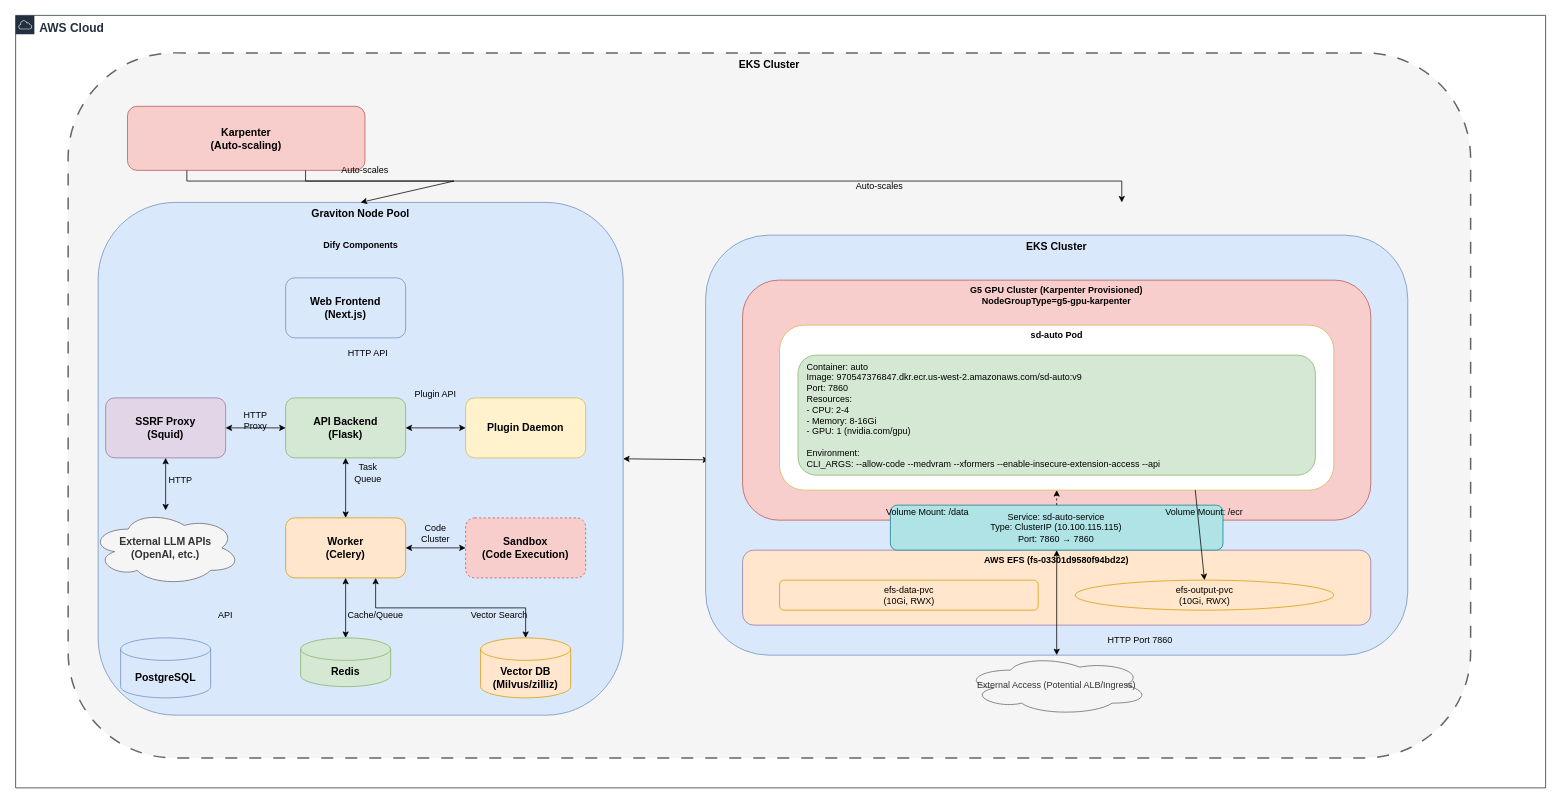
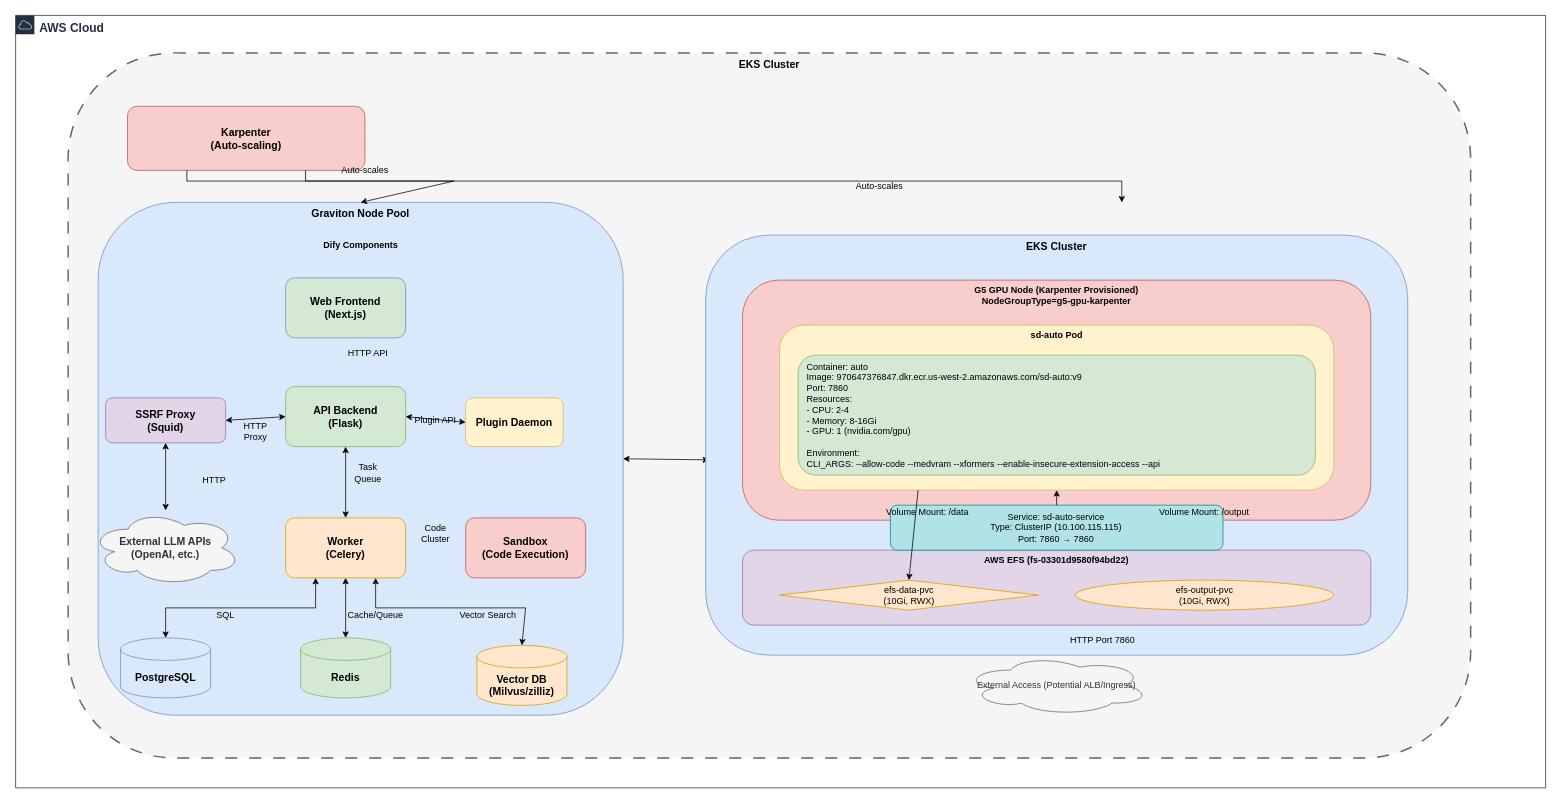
node "G5 GPU Cluster (Karpenter Provisioned) NodeGroupType=g5-gpu-karpenter": label "G5 GPU Cluster (Karpenter Provisioned) NodeGroupType=g5-gpu-karpenter" -> "G5 GPU Node (Karpenter Provisioned) NodeGroupType=g5-gpu-karpenter"
node "Web Frontend (Next.js)": fillcolor #dae8fc -> #d5e8d4
node "sd-auto Pod": fillcolor #ffffff -> #fff2cc
node "Plugin API": moved (435, 394) -> (435, 420)
node "Container: auto Image: 970547376847.dkr.ecr.us-west-2.amazonaws.com/sd-auto:v9 Port: 7860 Resources: - CPU: 2-4 - Memory: 8-16Gi - GPU: 1 (nvidia.com/gpu) Environment: CLI_ARGS: --allow-code --medvram --xformers --enable-insecure-extension-access --api": label "Container: auto Image: 970547376847.dkr.ecr.us-west-2.amazonaws.com/sd-auto:v9 Port: 7860 Resources: - CPU: 2-4 - Memory: 8-16Gi - GPU: 1 (nvidia.com/gpu) Environment: CLI_ARGS: --allow-code --medvram --xformers --enable-insecure-extension-access --api" -> "Container: auto Image: 970647376847.dkr.ecr.us-west-2.amazonaws.com/sd-auto:v9 Port: 7860 Resources: - CPU: 2-4 - Memory: 8-16Gi - GPU: 1 (nvidia.com/gpu) Environment: CLI_ARGS: --allow-code --medvram --xformers --enable-insecure-extension-access --api"
node "HTTP Proxy": moved (255, 420) -> (255, 432)
node "SSRF Proxy (Squid)": size 120x60 -> 120x45
node "API Backend (Flask)": moved (345, 428) -> (345, 417)
node "Plugin Daemon": size 120x60 -> 98x49
node "HTTP": moved (180, 480) -> (214, 480)
edge "Service: sd-auto-service Type: ClusterIP (10.100.115.115) Port: 7860 → 7860" -> "sd-auto Pod": style dashed -> solid
node "Volume Mount: /ecr": label "Volume Mount: /ecr" -> "Volume Mount: /output"
edge "sd-auto Pod" -> "efs-output-pvc (10Gi, RWX)": removed
edge "sd-auto Pod" -> "efs-data-pvc (10Gi, RWX)": added
edge "Worker (Celery)" -- "Sandbox (Code Execution)": removed
node "Sandbox (Code Execution)": style dashed -> solid
node "AWS EFS (fs-03301d9580f94bd22)": fillcolor #ffe6cc -> #e1d5e7
node "efs-data-pvc (10Gi, RWX)": shape rounded rectangle -> diamond
edge "Worker (Celery)" -- "PostgreSQL": added
edge "Service: sd-auto-service Type: ClusterIP (10.100.115.115) Port: 7860 → 7860" -- "External Access (Potential ALB/Ingress)": removed
node "API": label "API" -> "SQL"
node "Vector Search": moved (499, 615) -> (488, 615)
node "HTTP Port 7860": moved (1140, 640) -> (1103, 640)
node "Redis": size 90x49 -> 90x60
node "Vector DB (Milvus/zilliz)": moved (525, 668) -> (522, 675)
